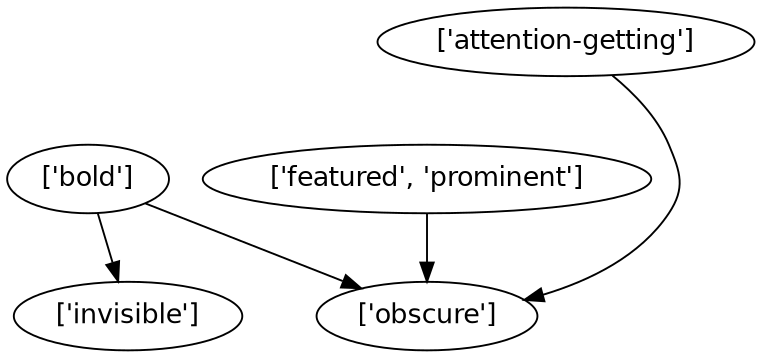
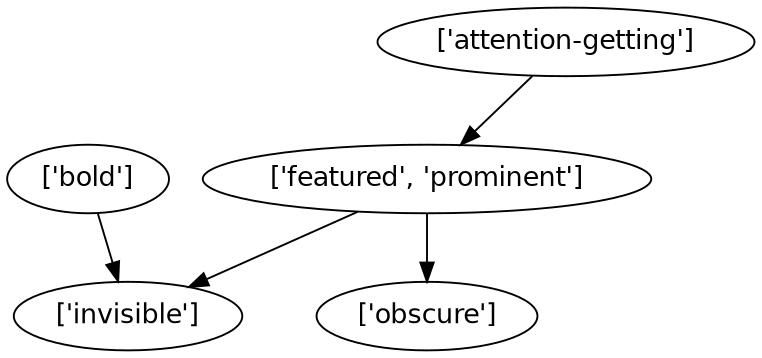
edge "['attention-getting']" -> "['obscure']": now "['attention-getting']" -> "['featured', 'prominent']"
edge "['bold']" -> "['obscure']": removed
edge "['featured', 'prominent']" -> "['invisible']": added
